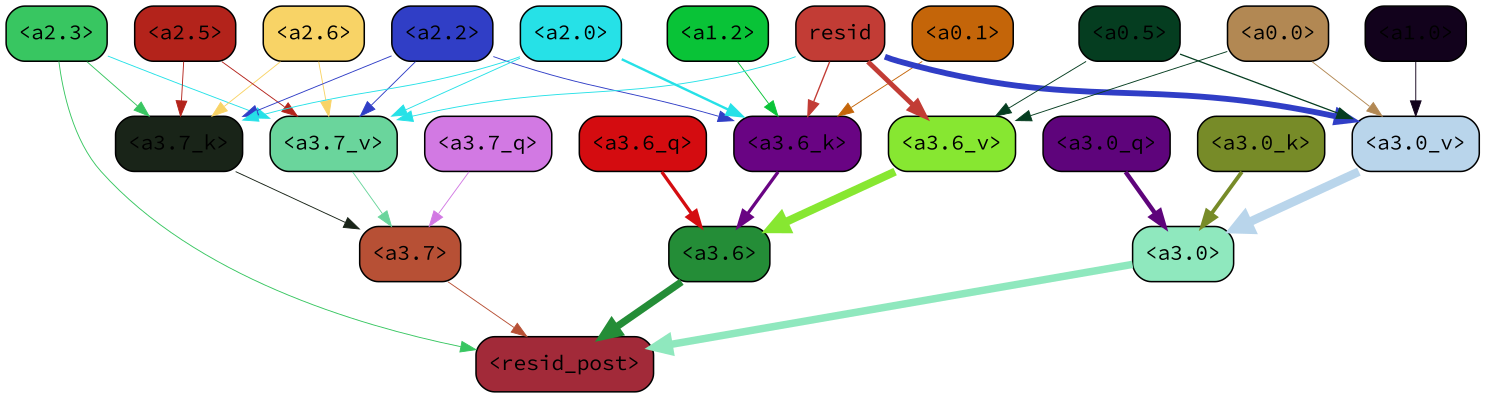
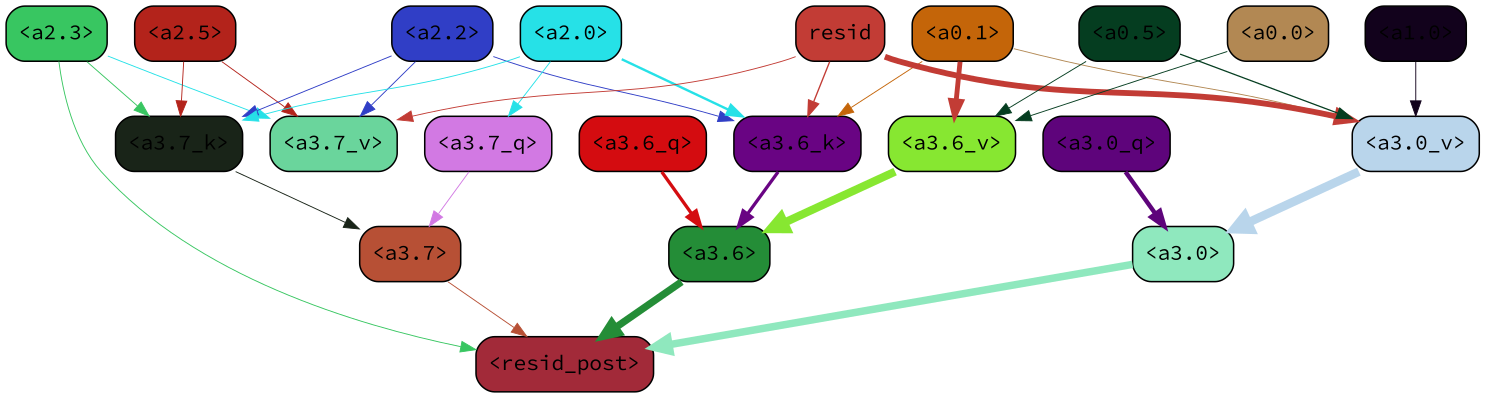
node "<a2.6>": removed
node "<a1.2>": removed
edge "<a2.0>" -> "<a3.7_v>": now "<a2.0>" -> "<a3.7_q>"
edge "<a0.0>" -> "<a3.0_v>": now "<a0.1>" -> "<a3.0_v>"
edge "resid" -> "<a3.6_v>": now "<a0.1>" -> "<a3.6_v>"
edge "resid" -> "<a3.7_v>": color #26e1e7 -> #c23c35
edge "resid" -> "<a3.0_v>": color #303ec6 -> #c23c35
node "<a3.0_k>": removed
edge "<a3.7_v>" -> "<a3.7>": removed
